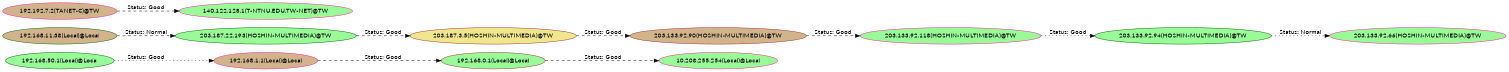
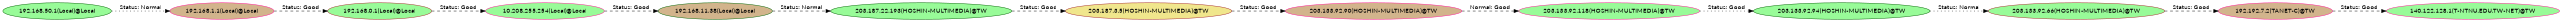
edge "10.208.255.254(Local)@Local" -> "192.168.11.38(Local)@Local": added, label "Status: Good"
edge "203.133.92.66(HOSHIN-MULTIMEDIA)@TW" -> "192.192.7.2(TANET-C)@TW": added, label "Status: Good"
edge "203.133.92.90(HOSHIN-MULTIMEDIA)@TW" -> "203.133.92.118(HOSHIN-MULTIMEDIA)@TW": label "Status: Good" -> "Normal: Good"
node "203.133.92.90(HOSHIN-MULTIMEDIA)@TW": color brown -> deeppink
node "203.133.92.66(HOSHIN-MULTIMEDIA)@TW": color deeppink -> brown
edge "192.168.50.1(Local)@Local" -> "192.168.1.1(Local)@Local": label "Status: Good" -> "Status: Normal"
